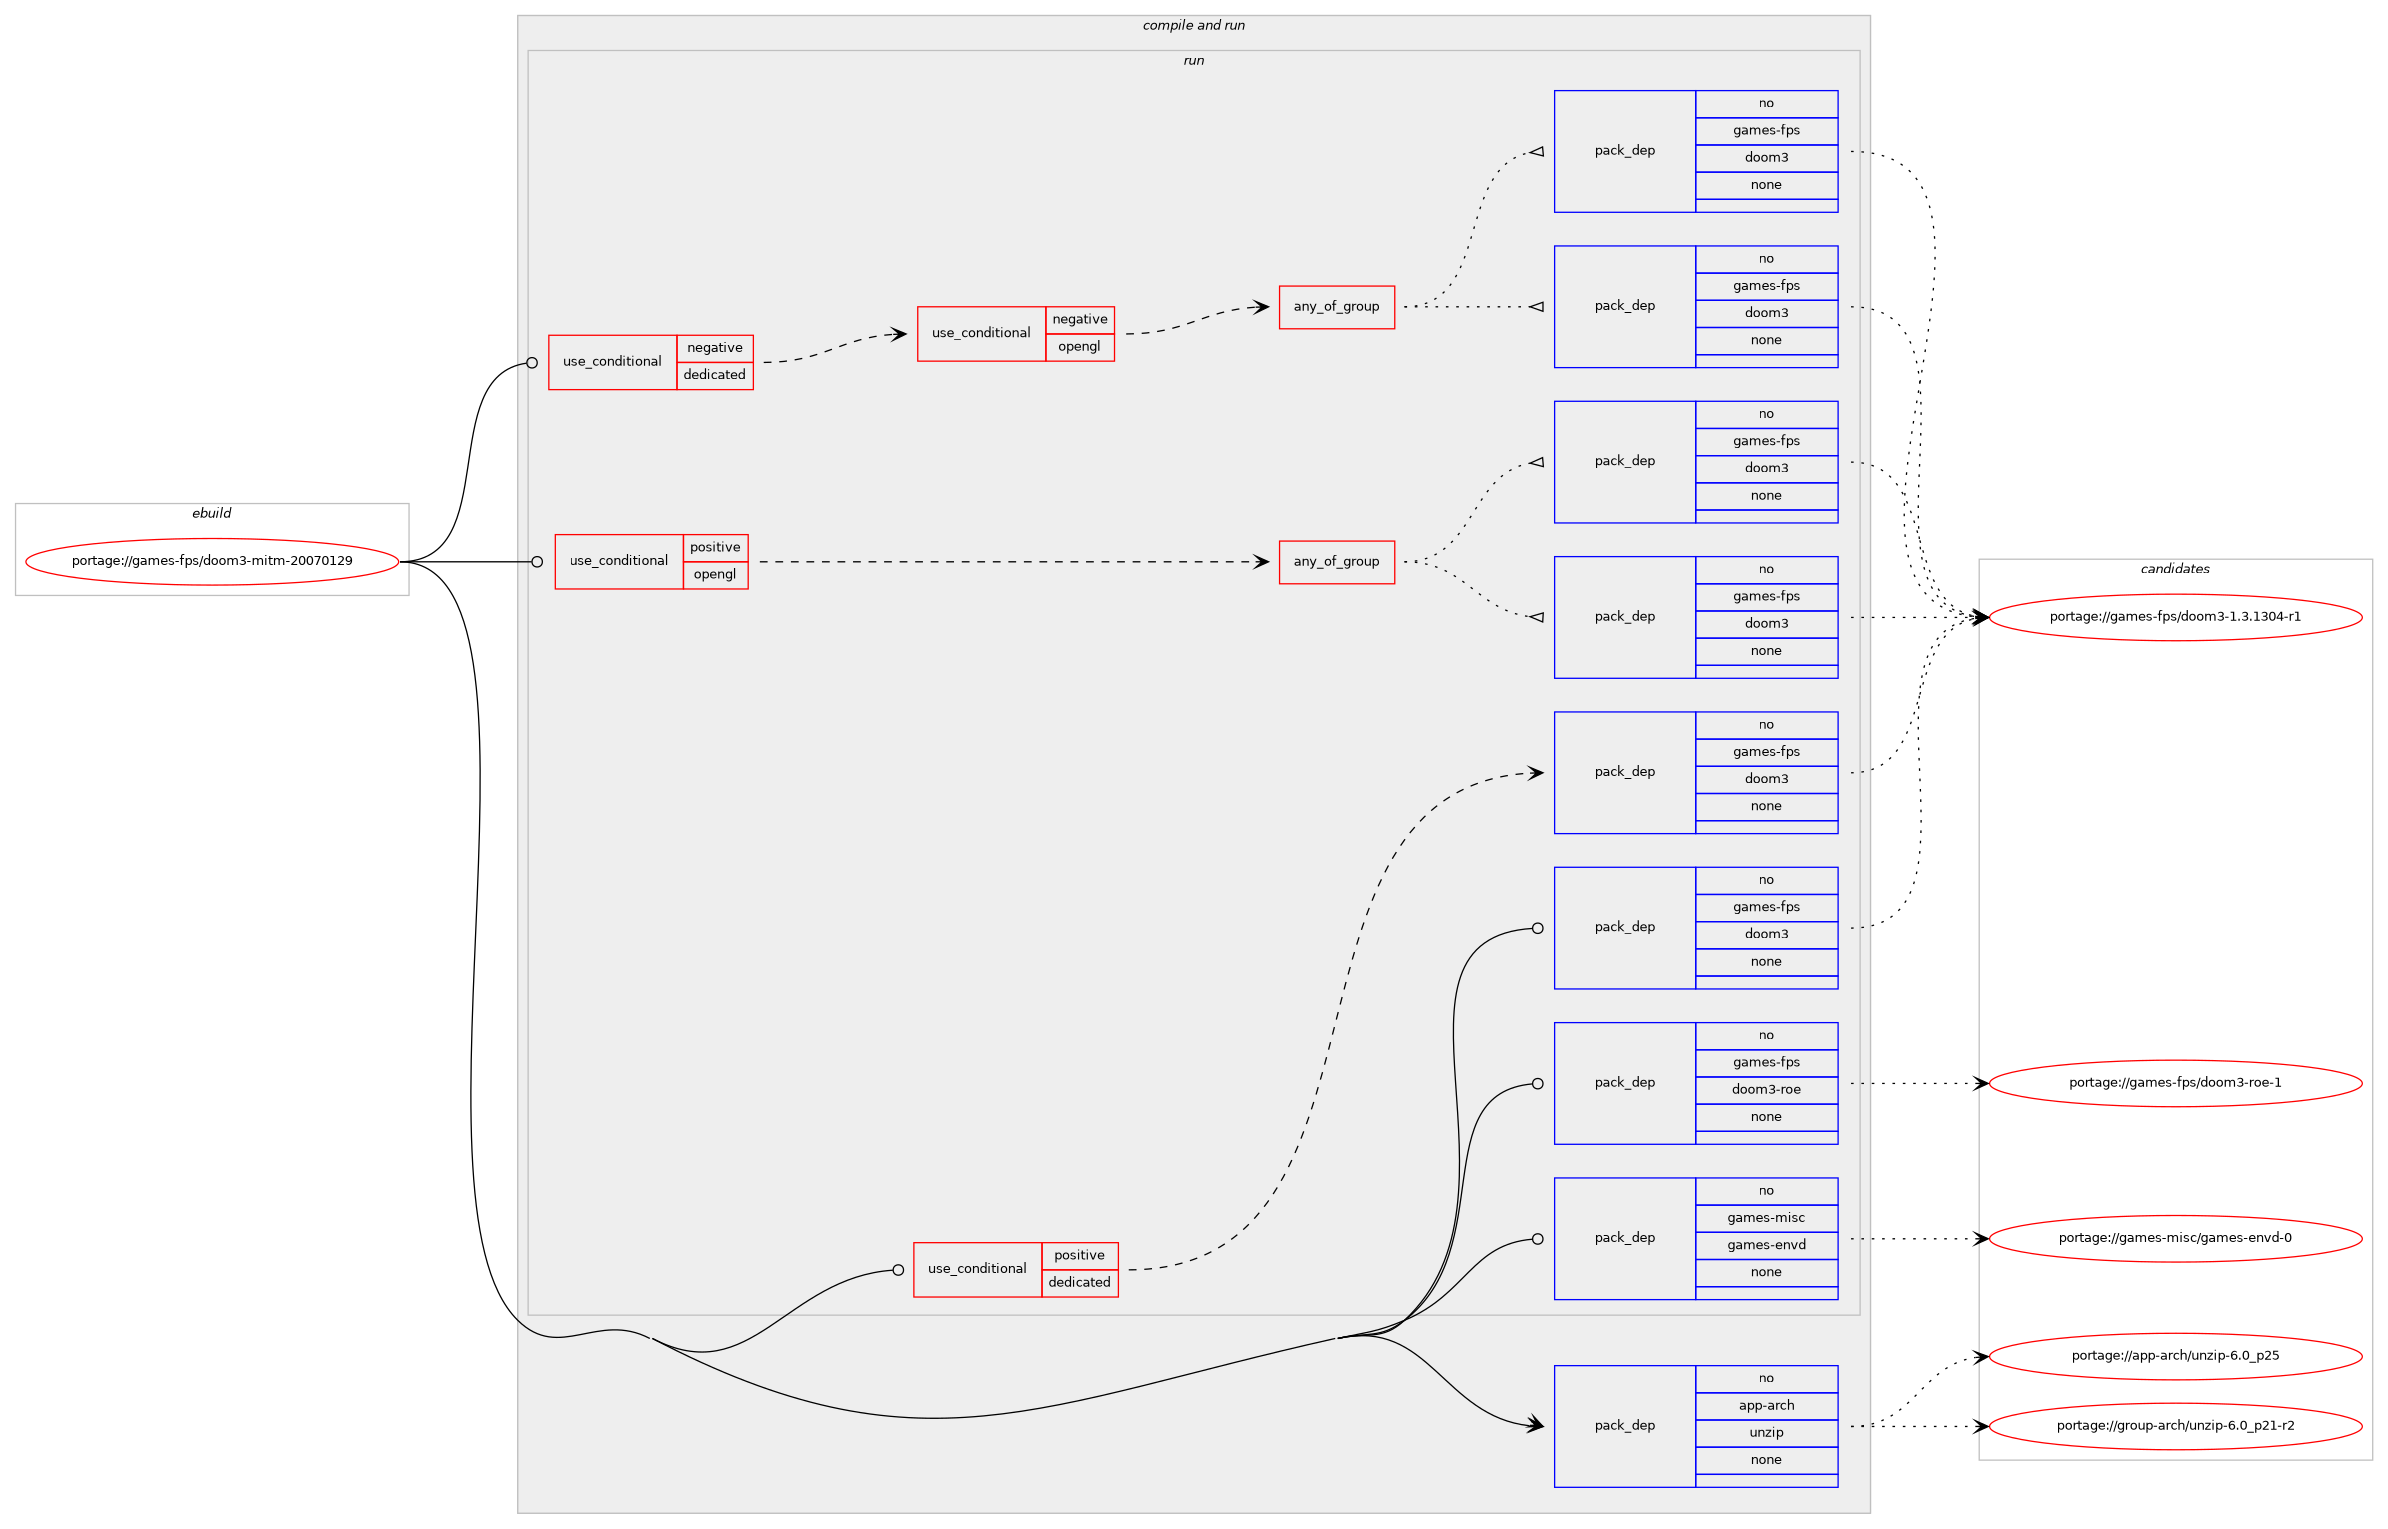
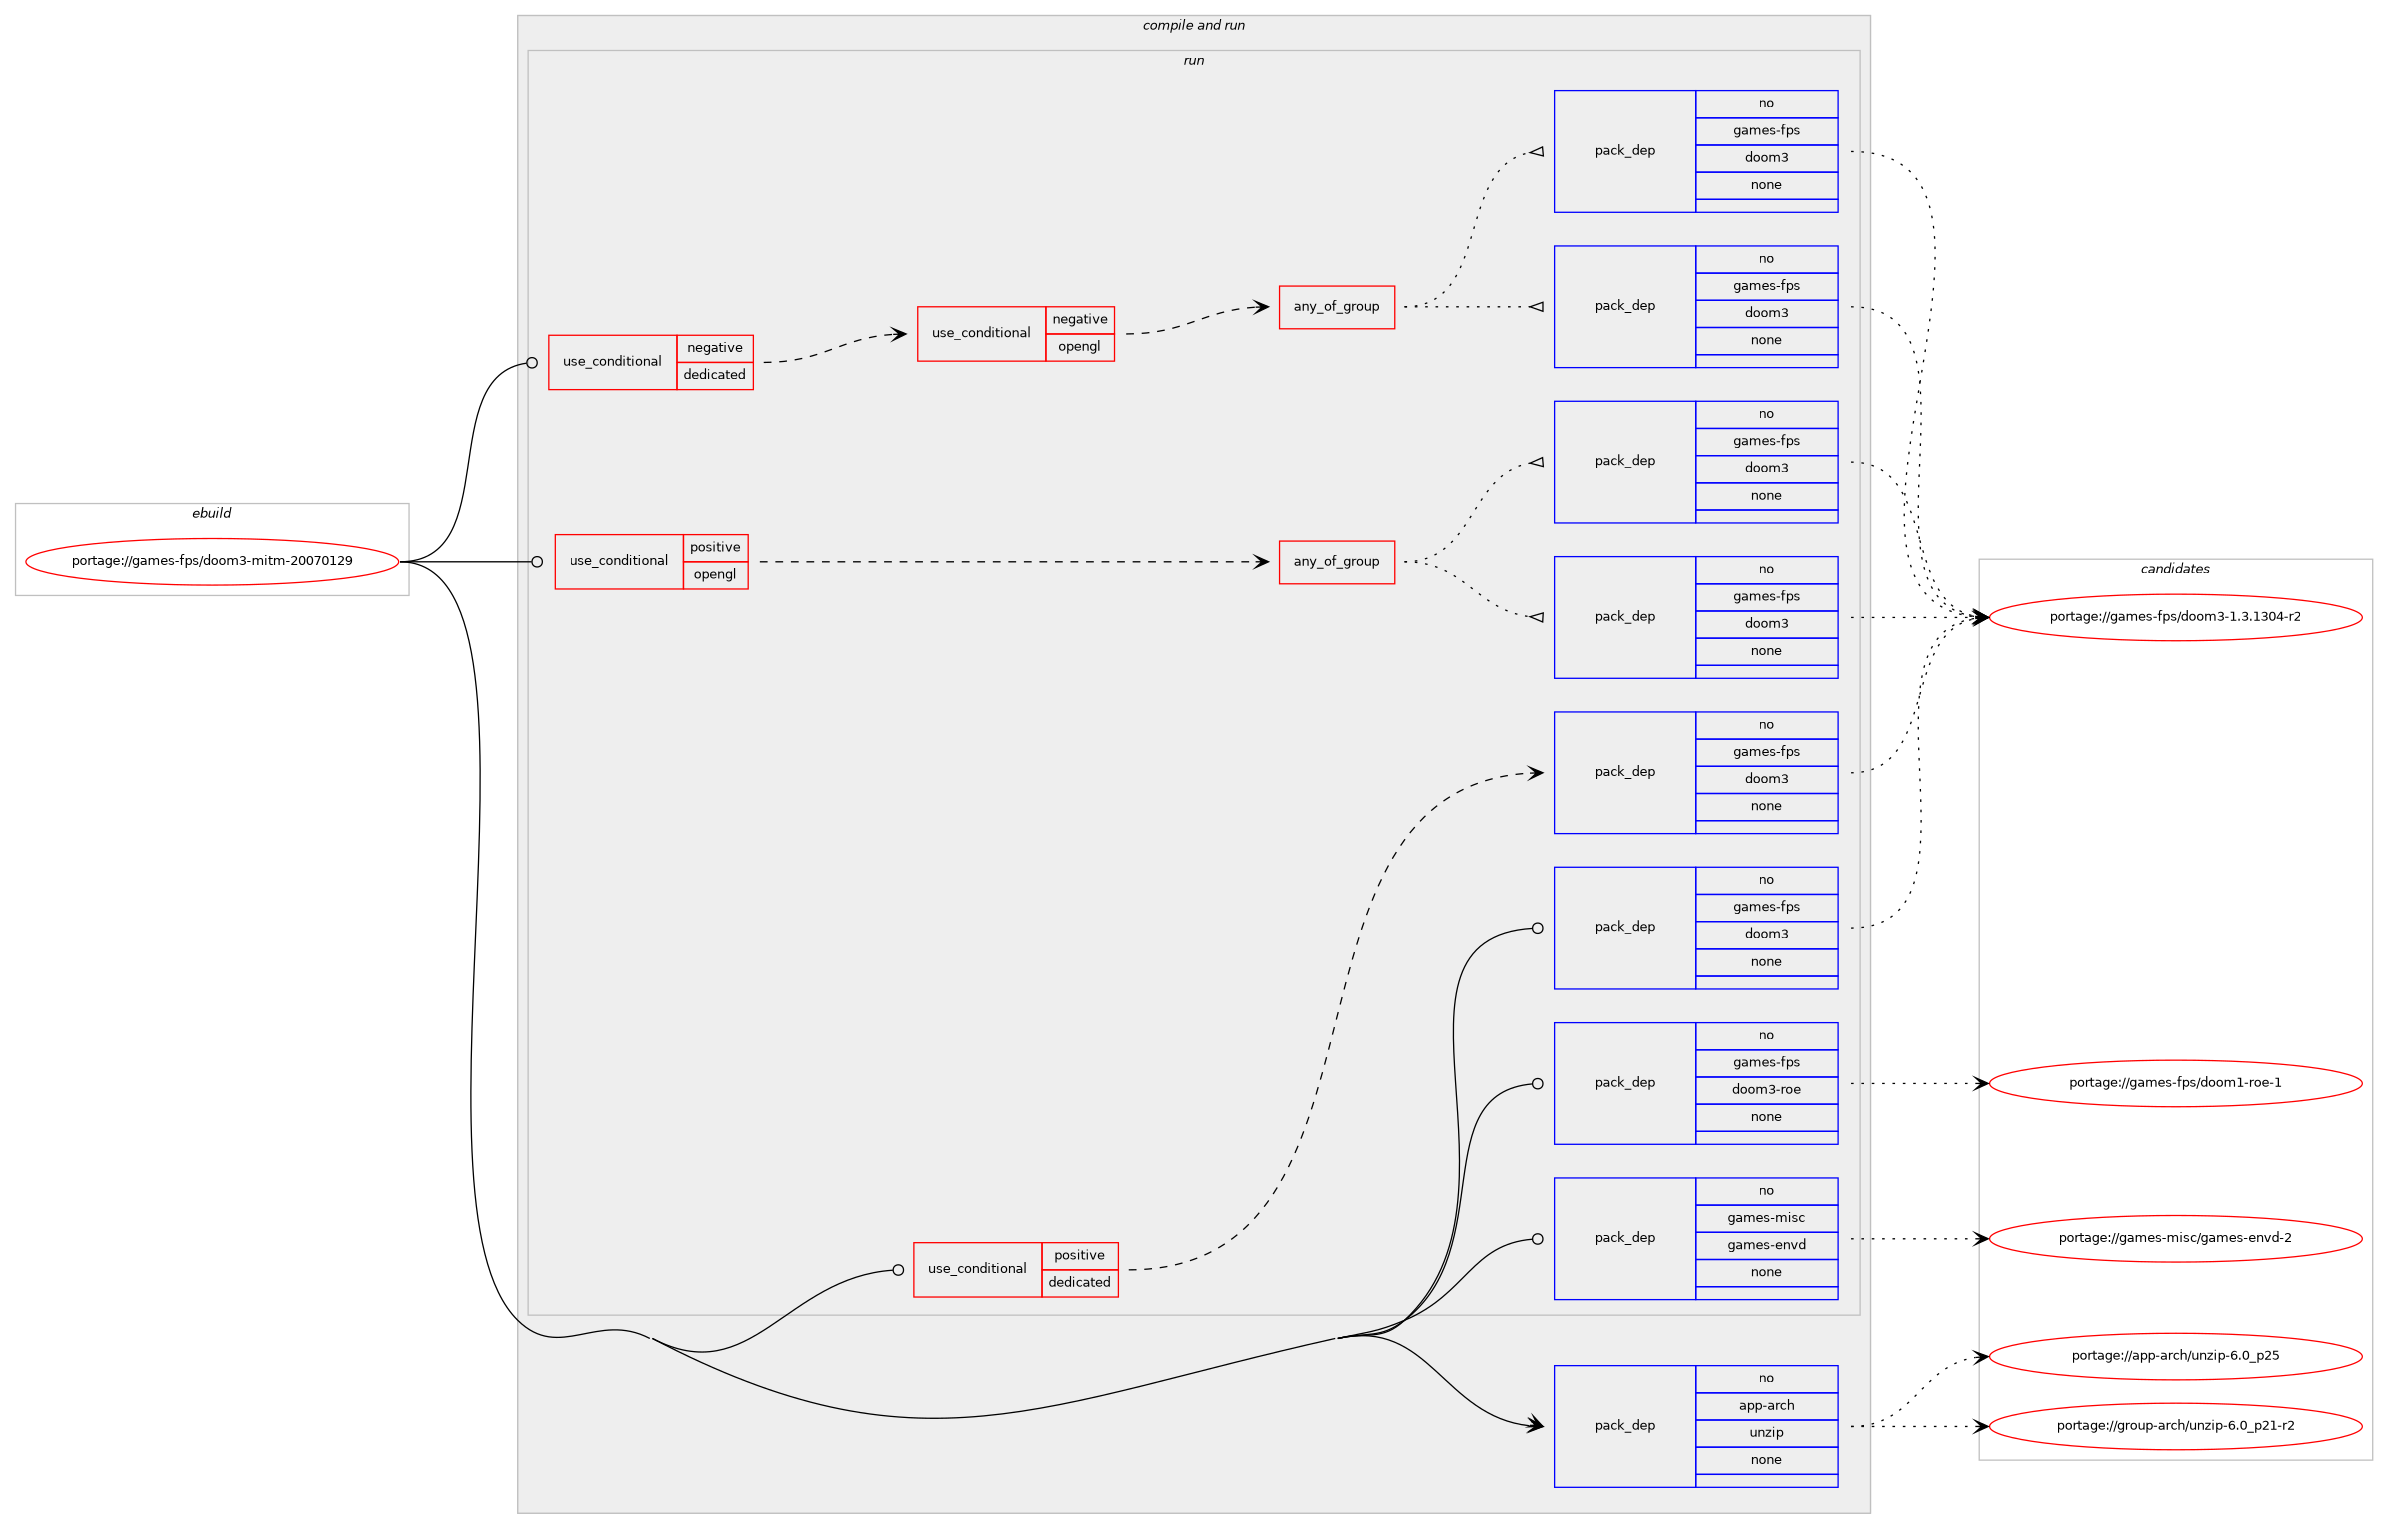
node "portage://games-fps/doom3-1.3.1304-r1": label "portage://games-fps/doom3-1.3.1304-r1" -> "portage://games-fps/doom3-1.3.1304-r2"
node "portage://games-fps/doom3-roe-1": label "portage://games-fps/doom3-roe-1" -> "portage://games-fps/doom1-roe-1"
node "portage://games-misc/games-envd-0": label "portage://games-misc/games-envd-0" -> "portage://games-misc/games-envd-2"
